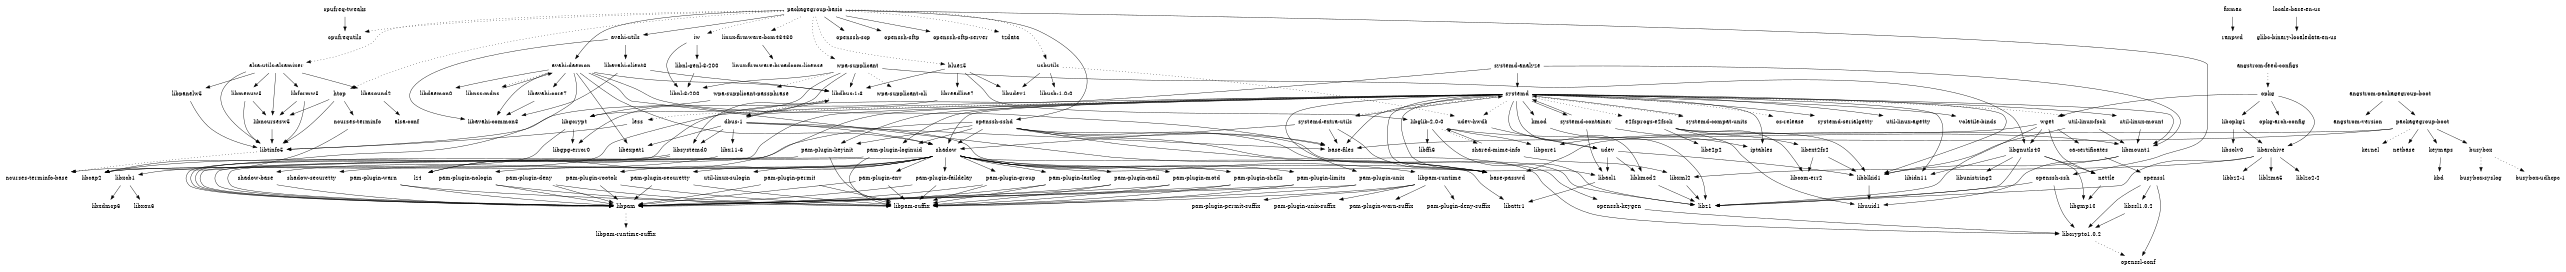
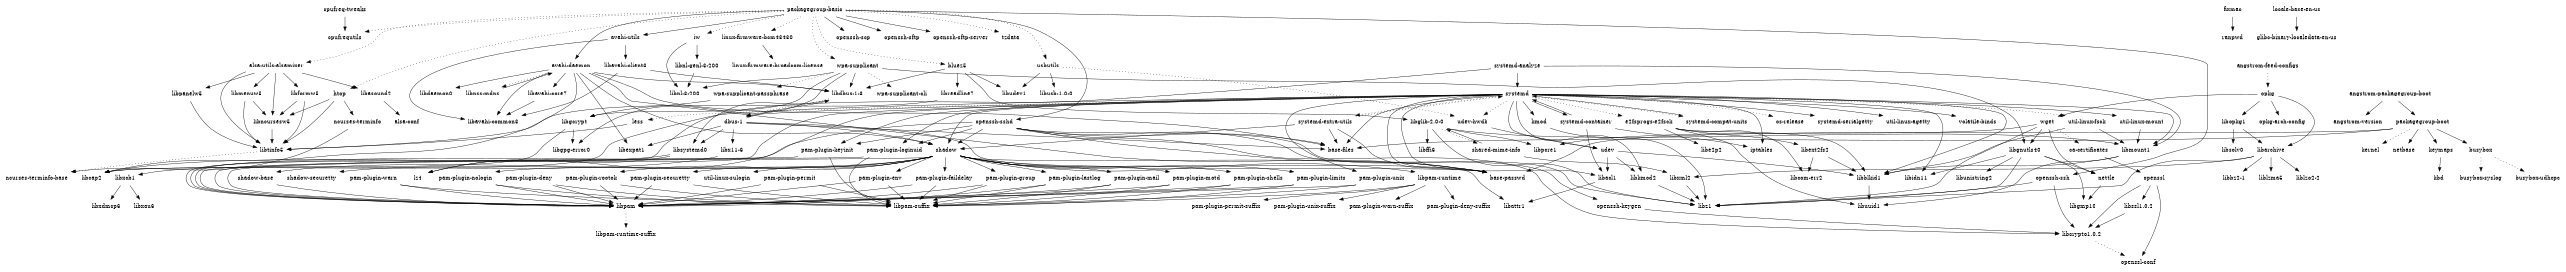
edge "systemd-extra-utils" -> "systemd": style solid -> dotted
edge "wget" -> "ca-certificates": style solid -> dotted
